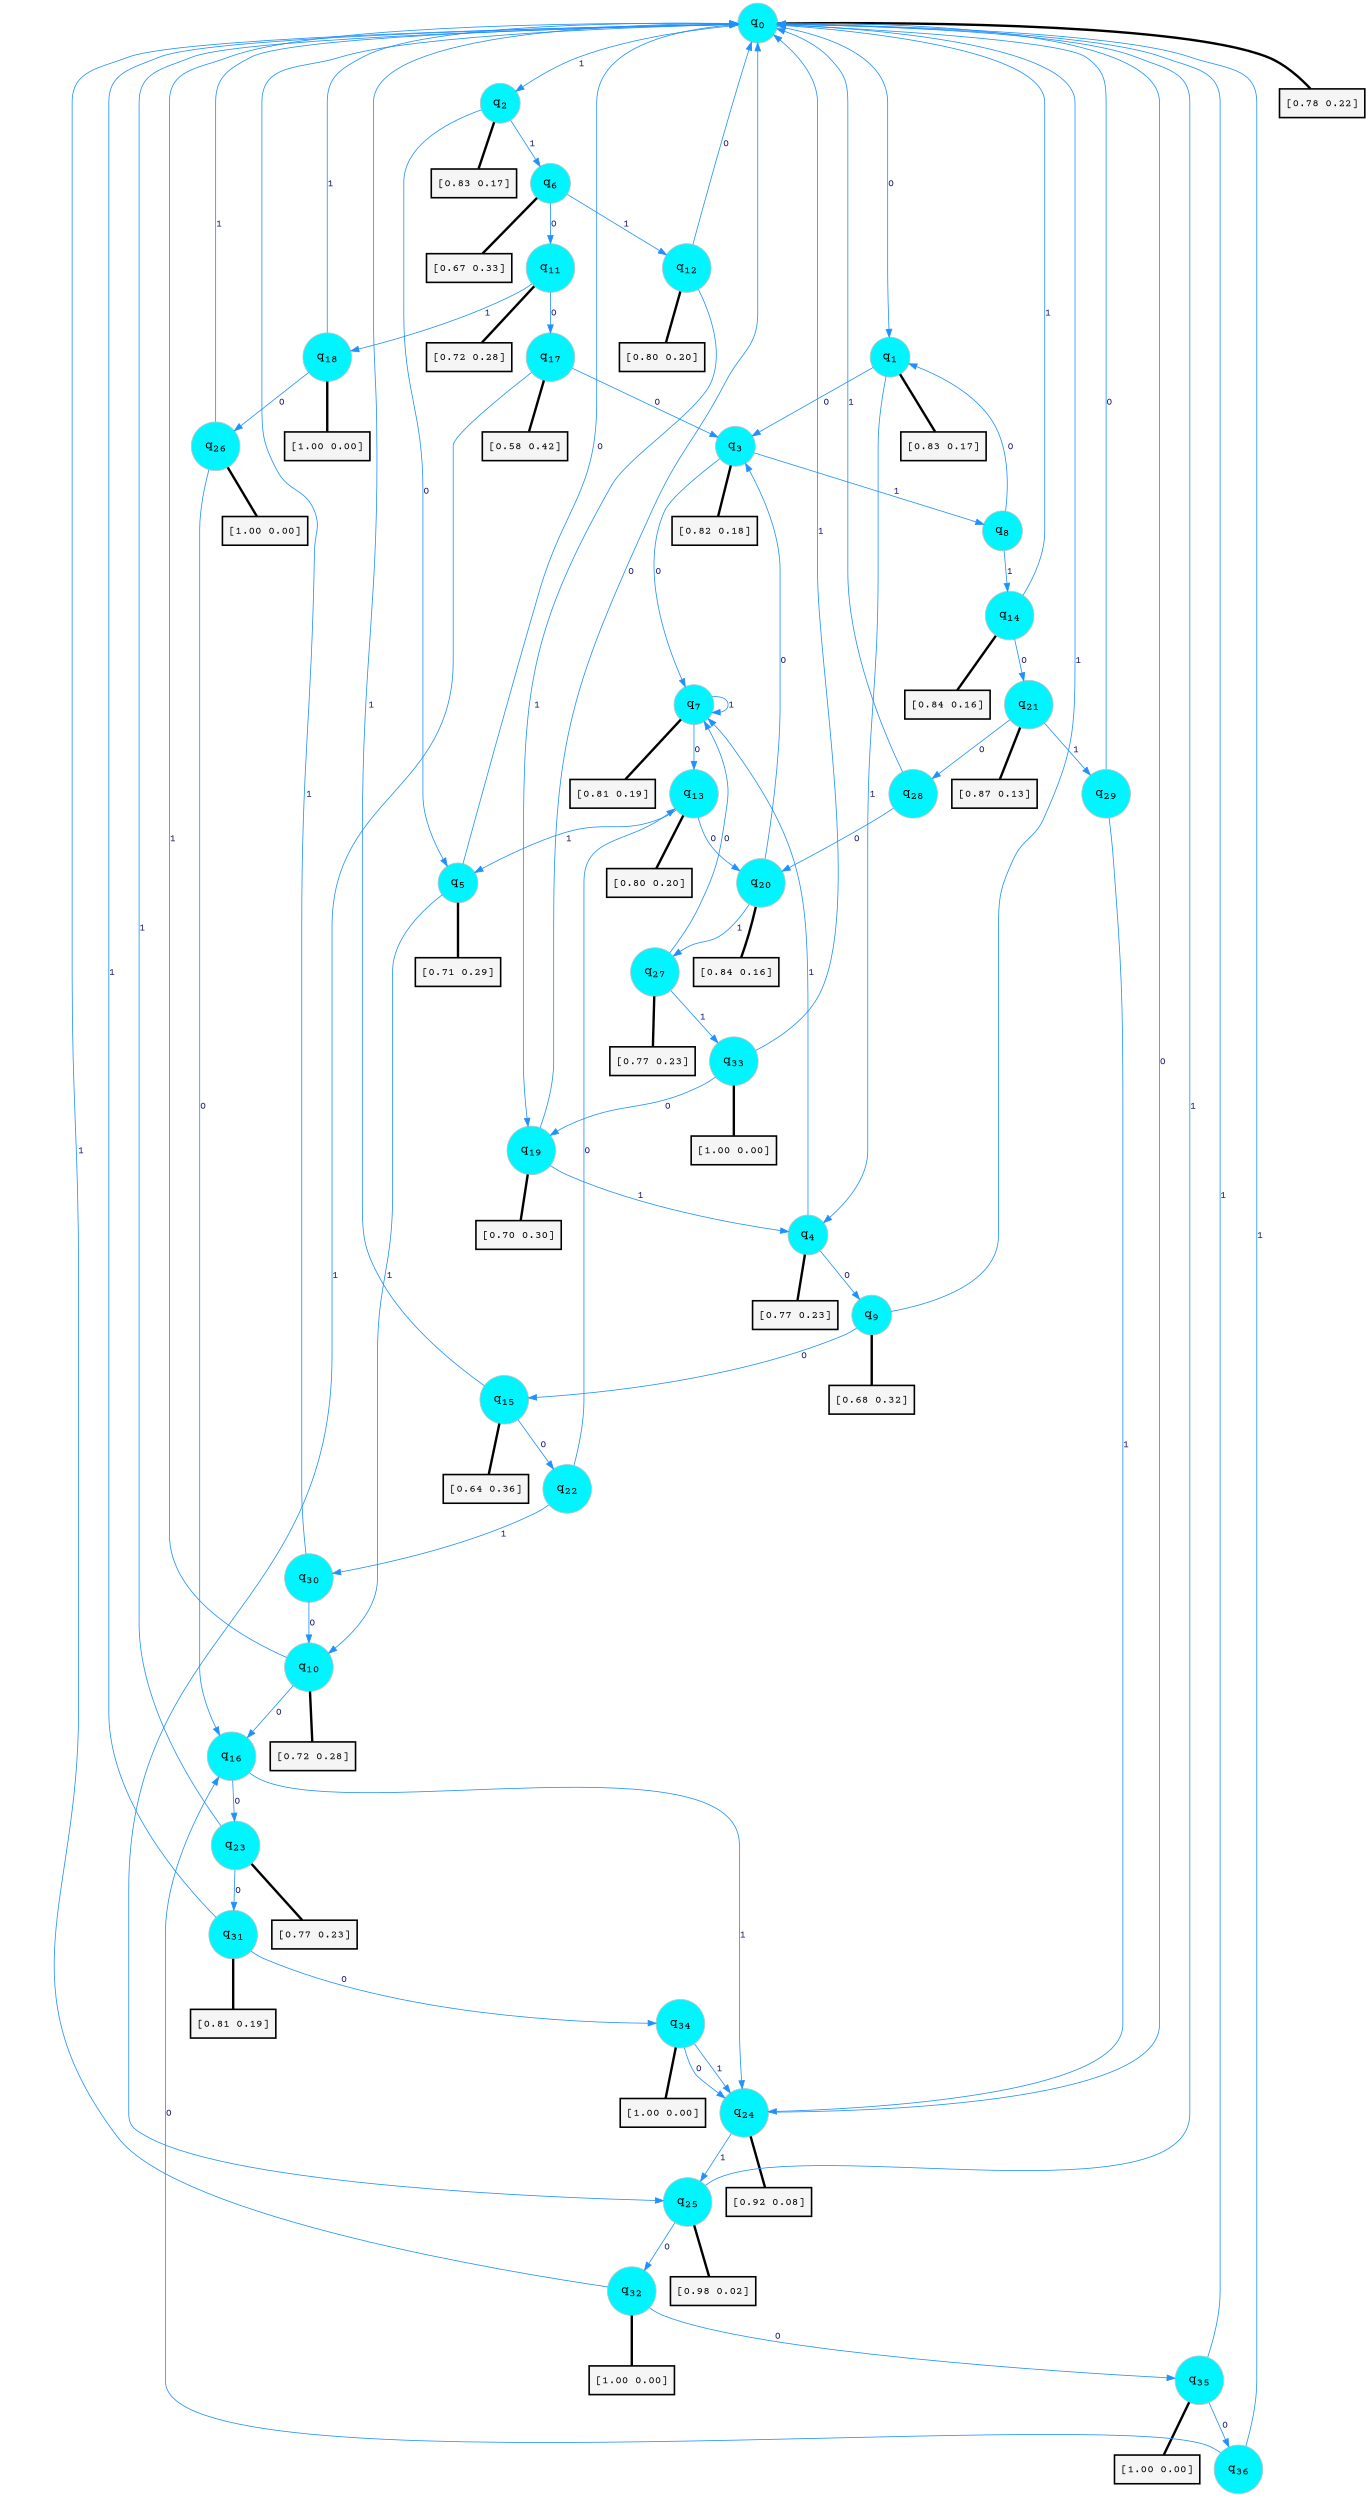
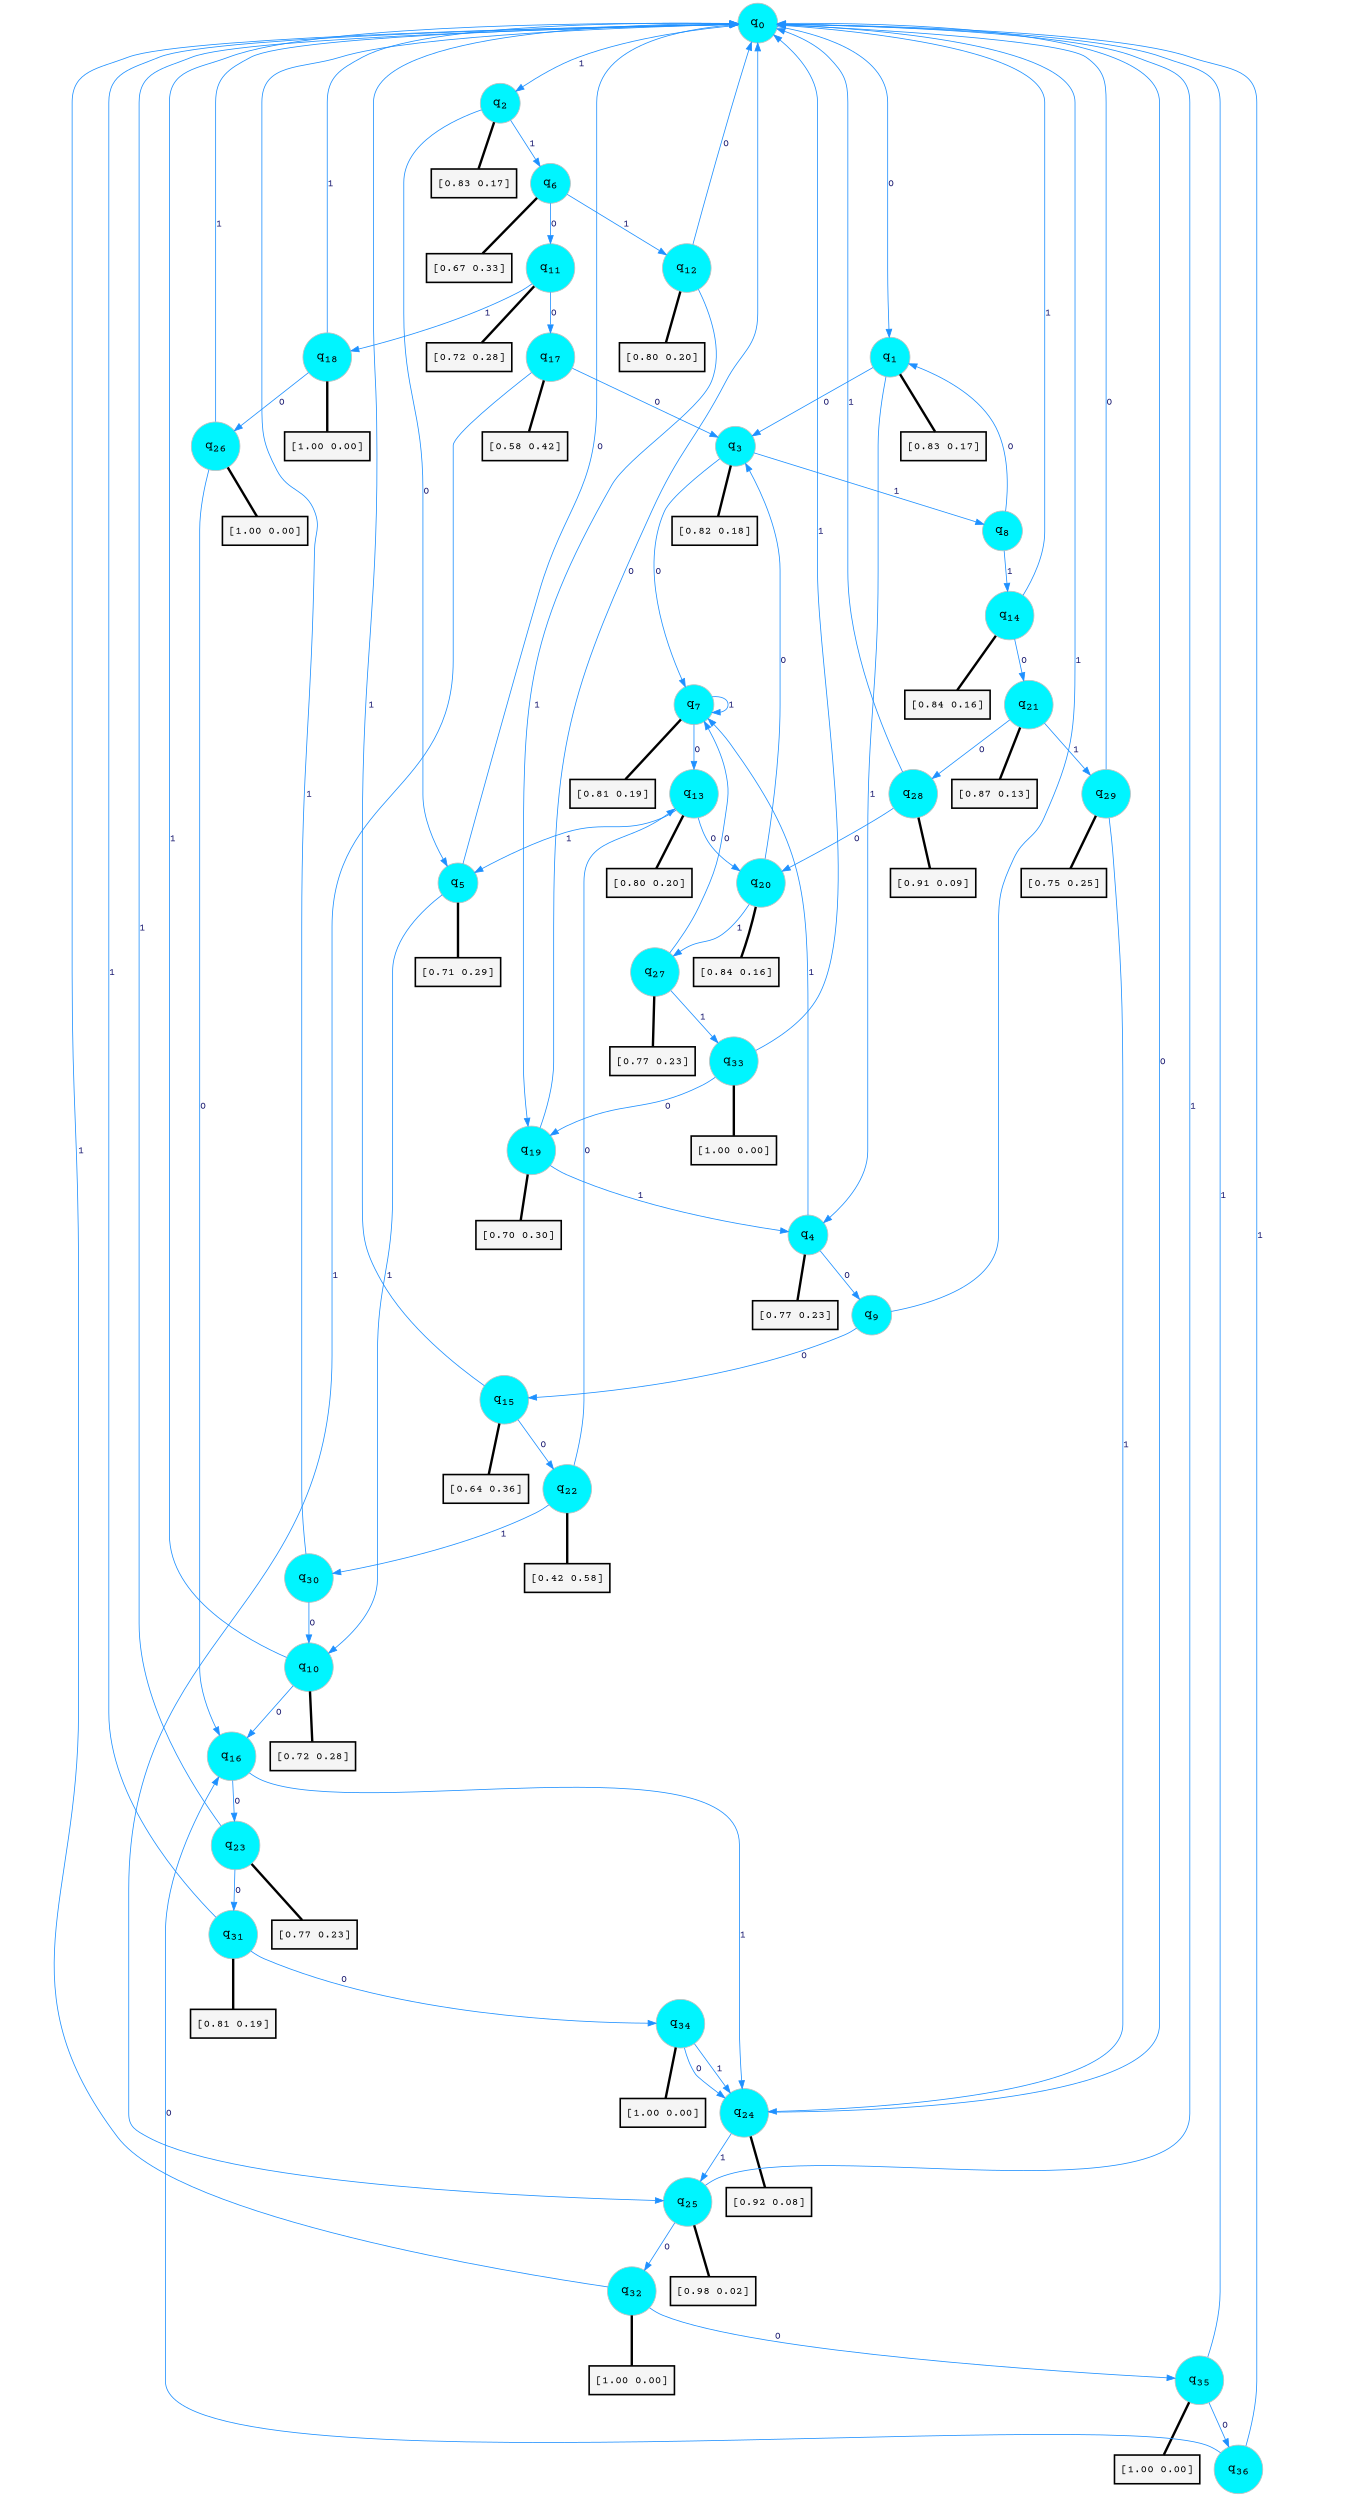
node "[0.78 0.22]": removed
node "[0.91 0.09]": added
node "[0.75 0.25]": added
node "[0.68 0.32]": removed
node "[0.42 0.58]": added
